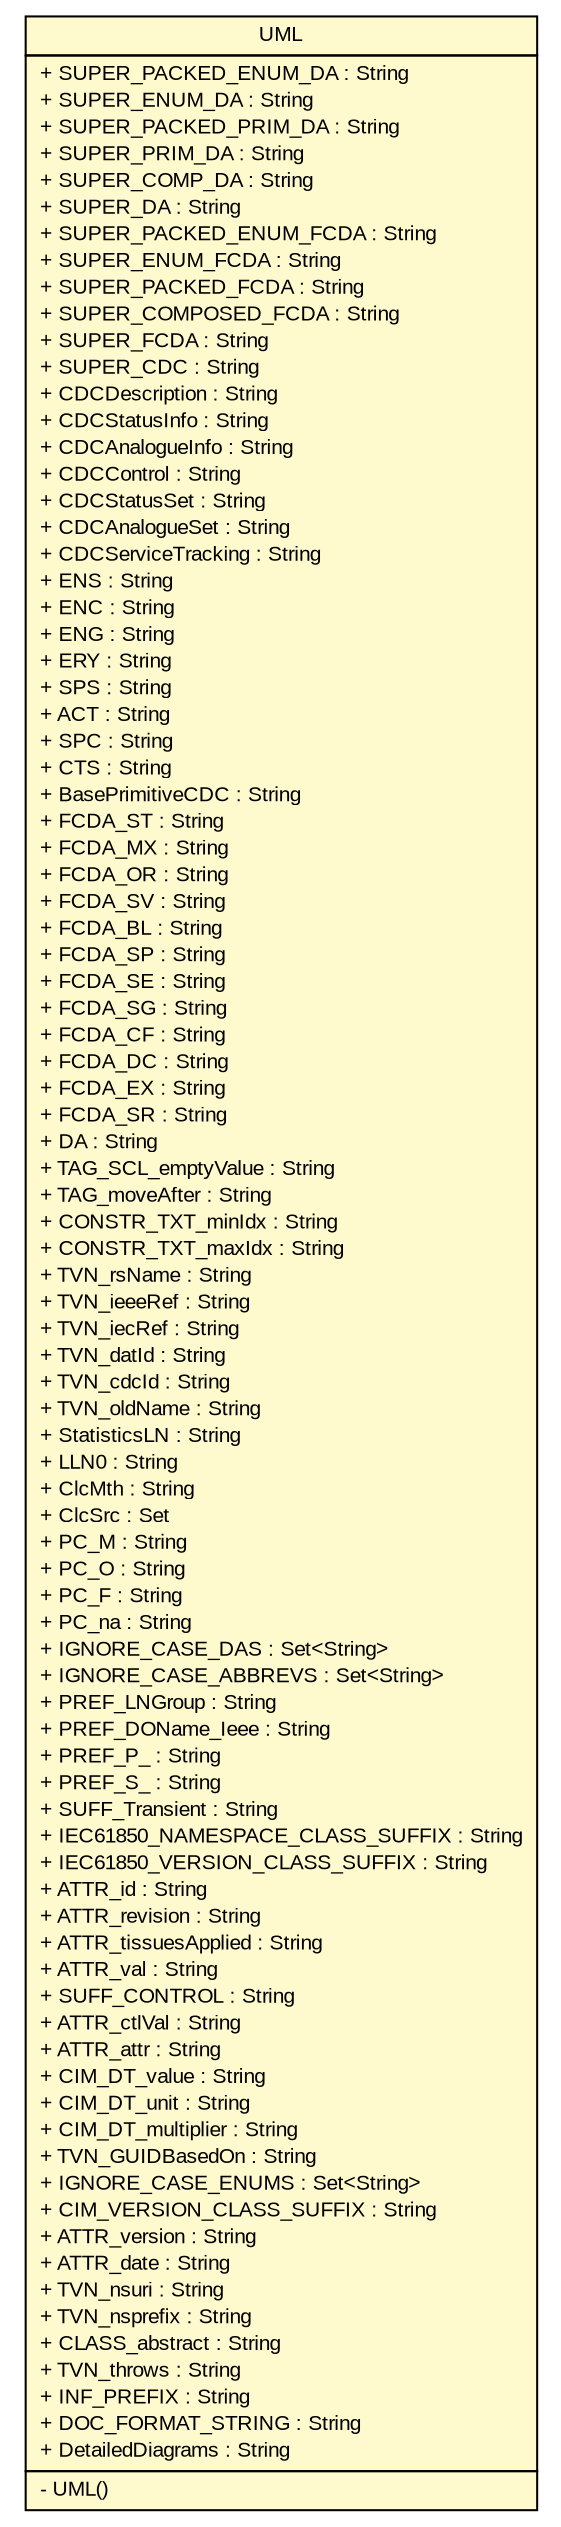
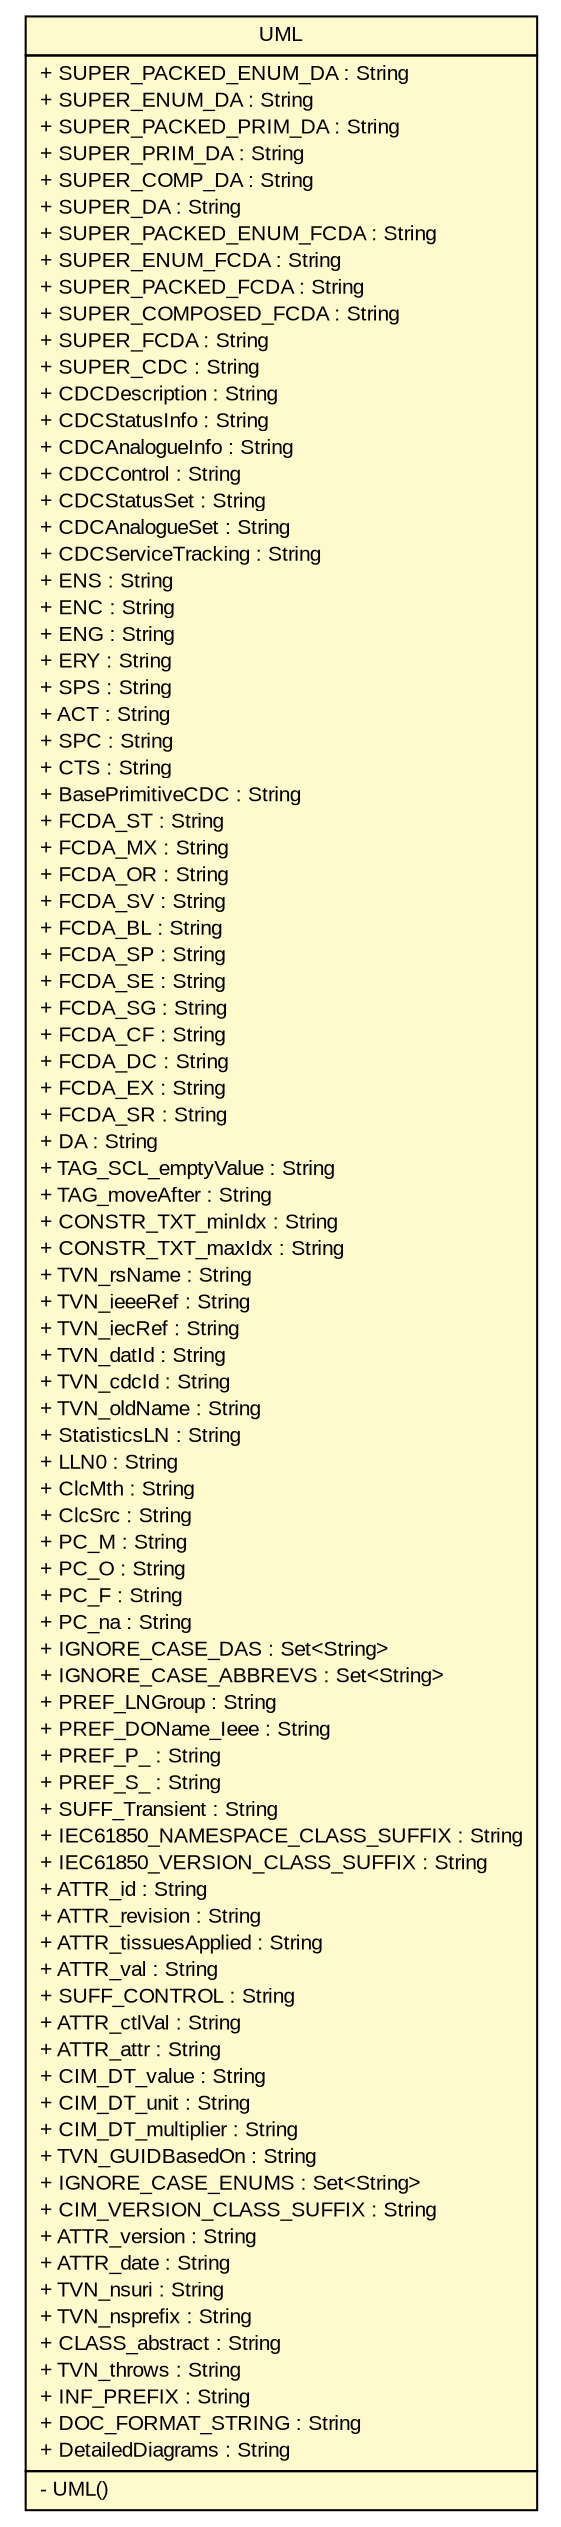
node "UML": text "+ ClcSrc : Set" -> "+ ClcSrc : String"
